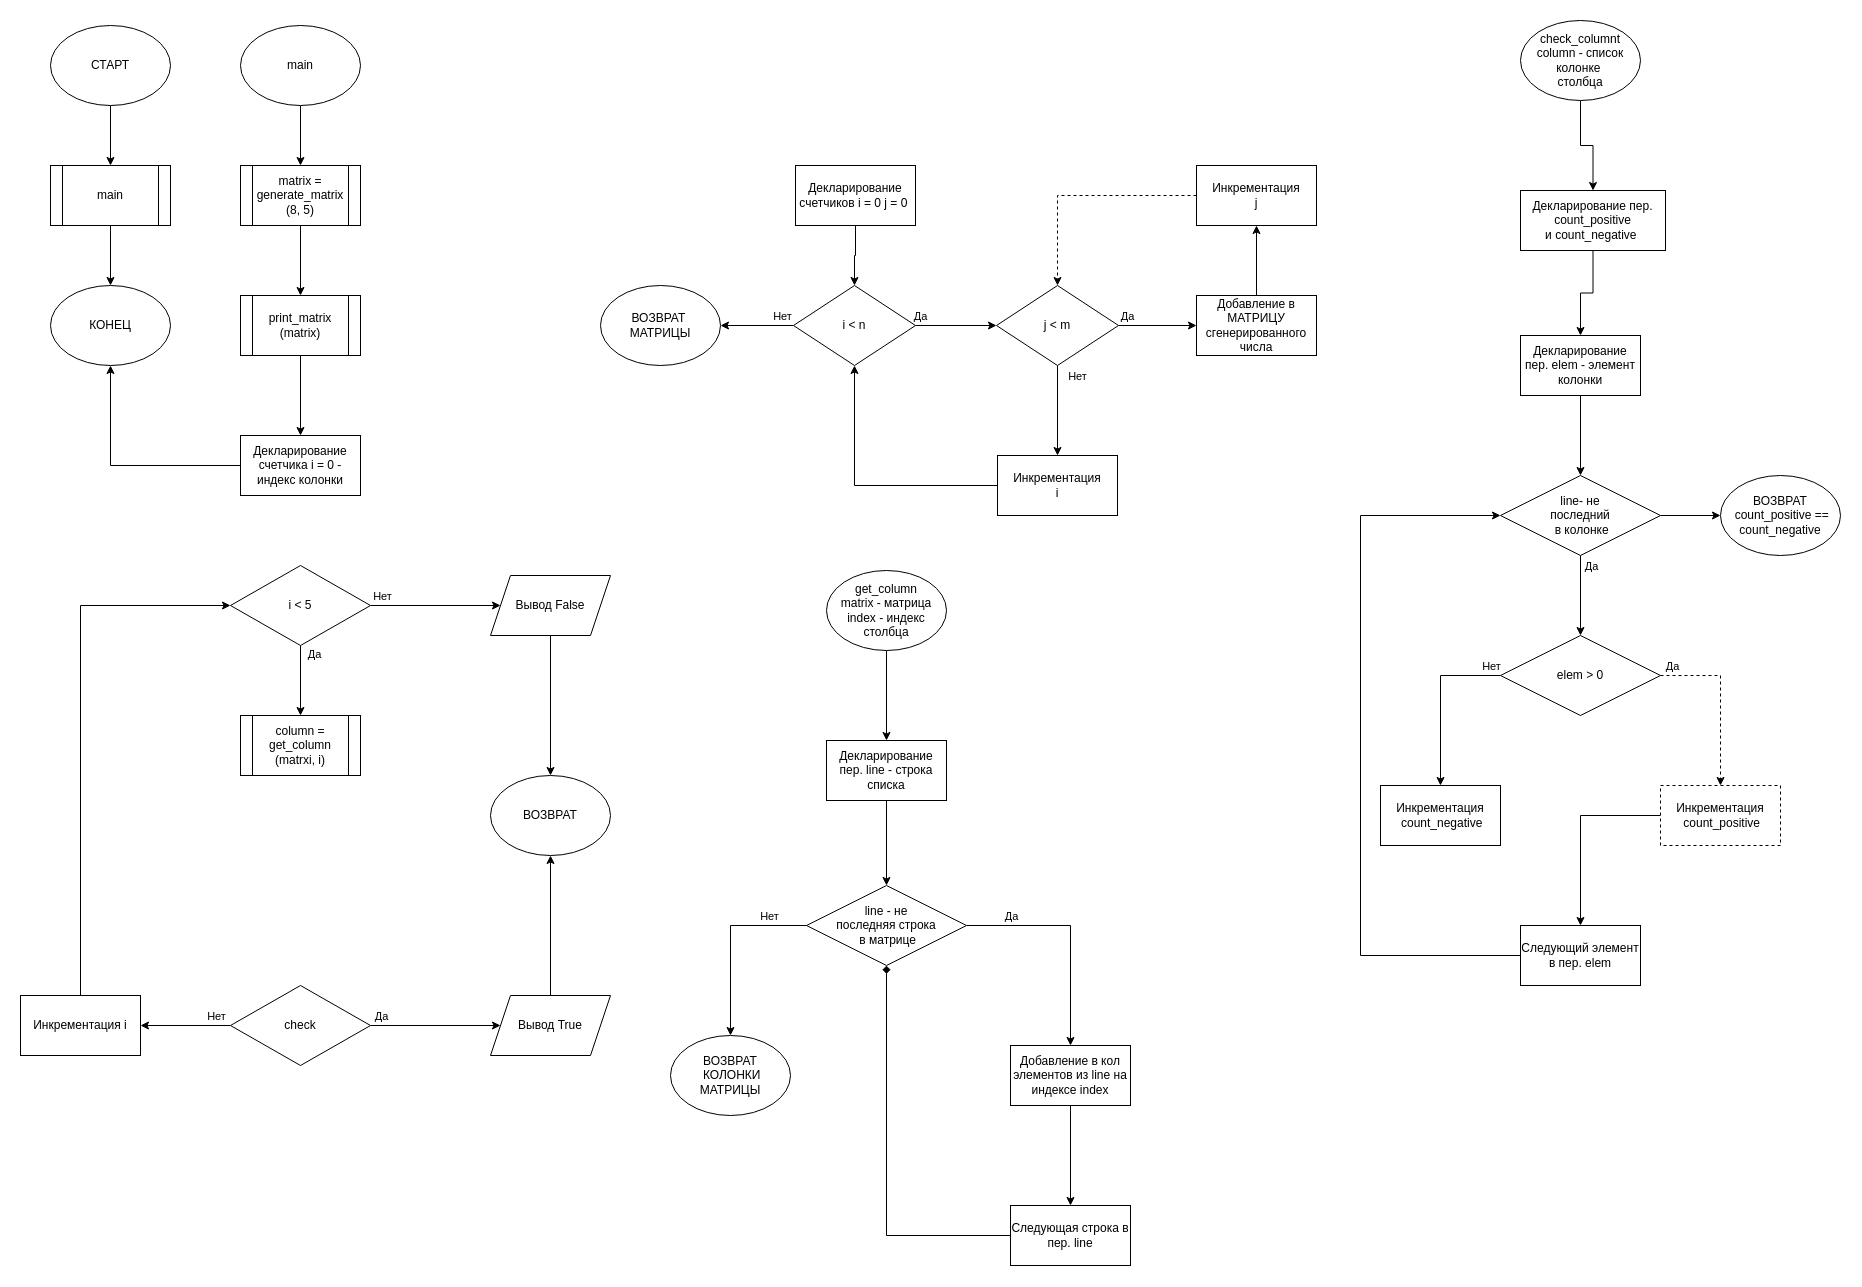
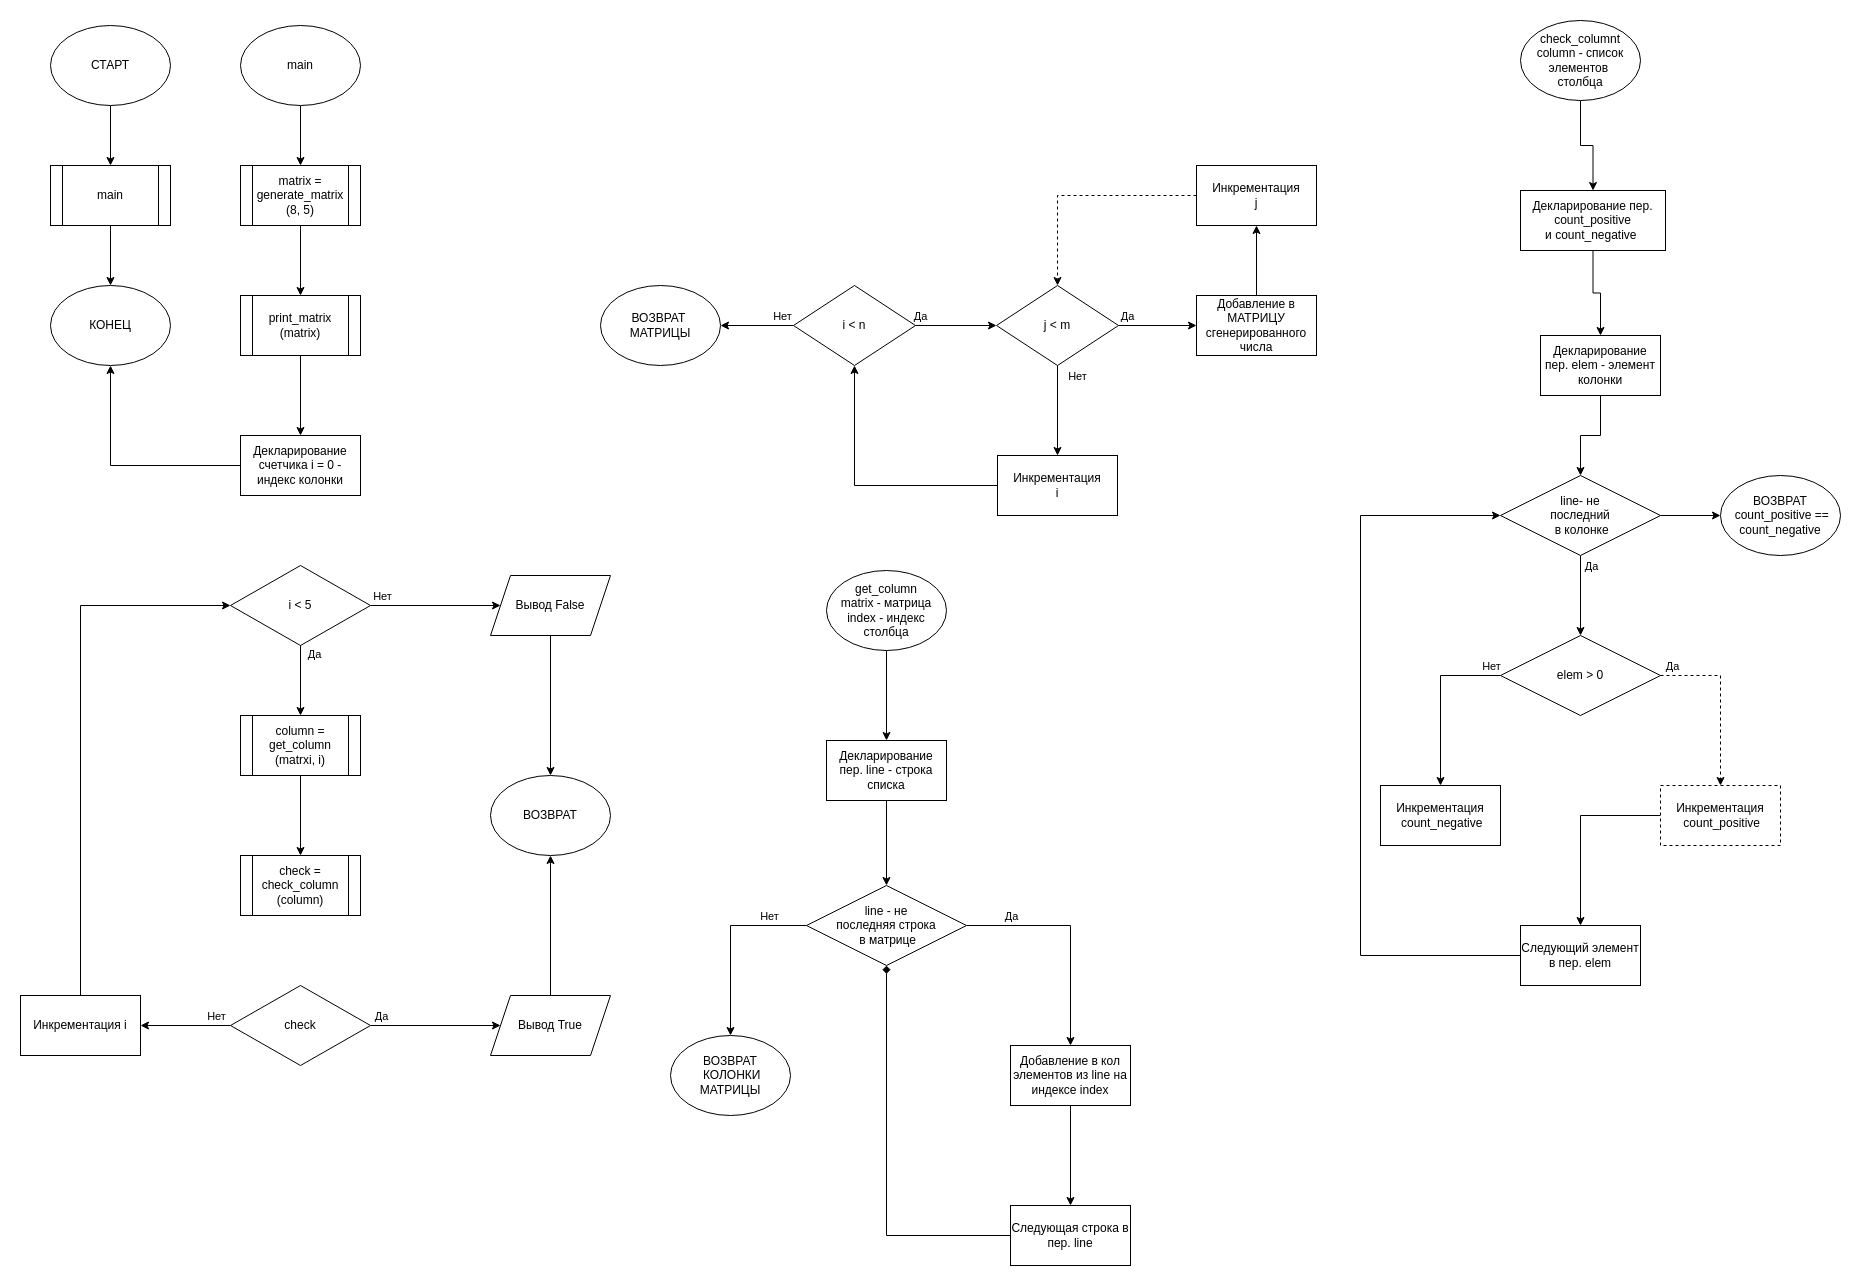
node "check_columnt column - список колонке столбца": label "check_columnt column - список колонке столбца" -> "check_columnt column - список элементов столбца"
node "Декларирование счетчиков i = 0 j = 0": removed
edge "Декларирование счетчиков i = 0 j = 0" -> "i < n": removed
node "Декларирование пер. elem - элемент колонки": moved (1581, 366) -> (1601, 366)
edge "column = get_column (matrxi, i)" -> "check = check_column (column)": added
node "check = check_column (column)": added
